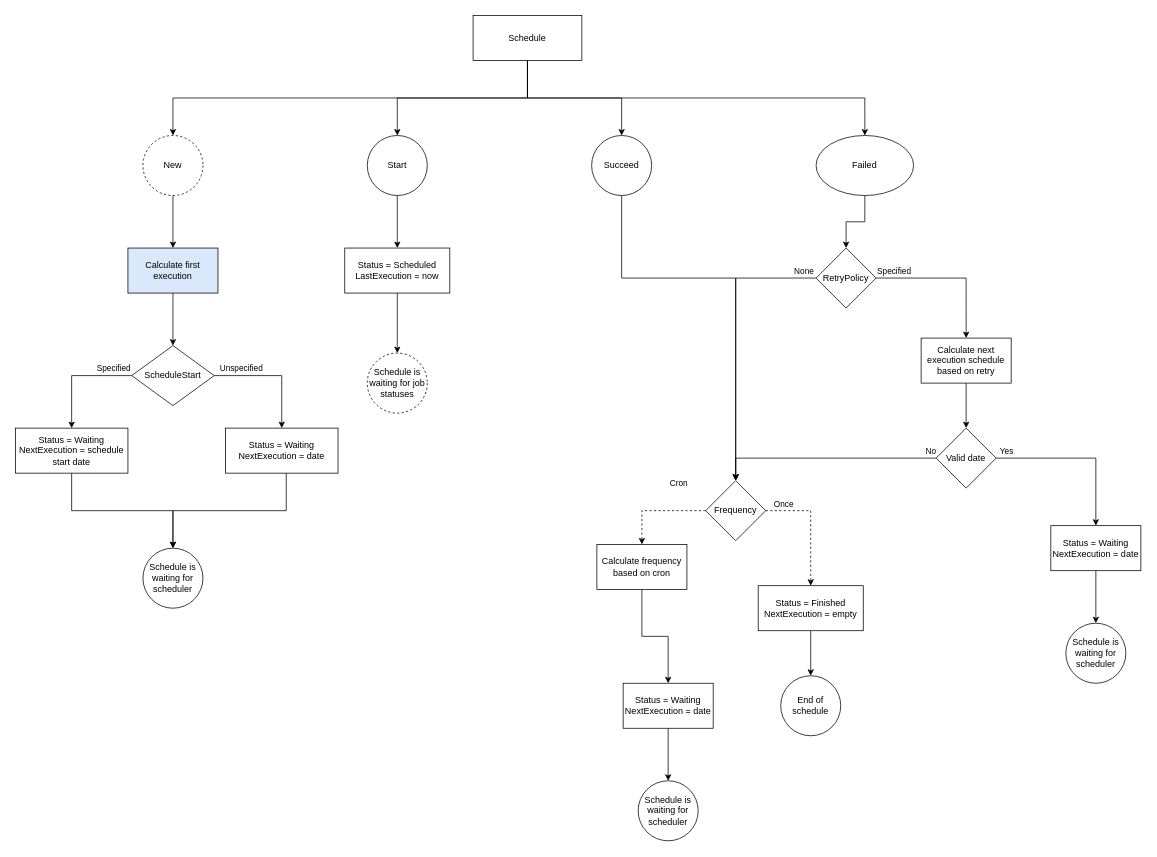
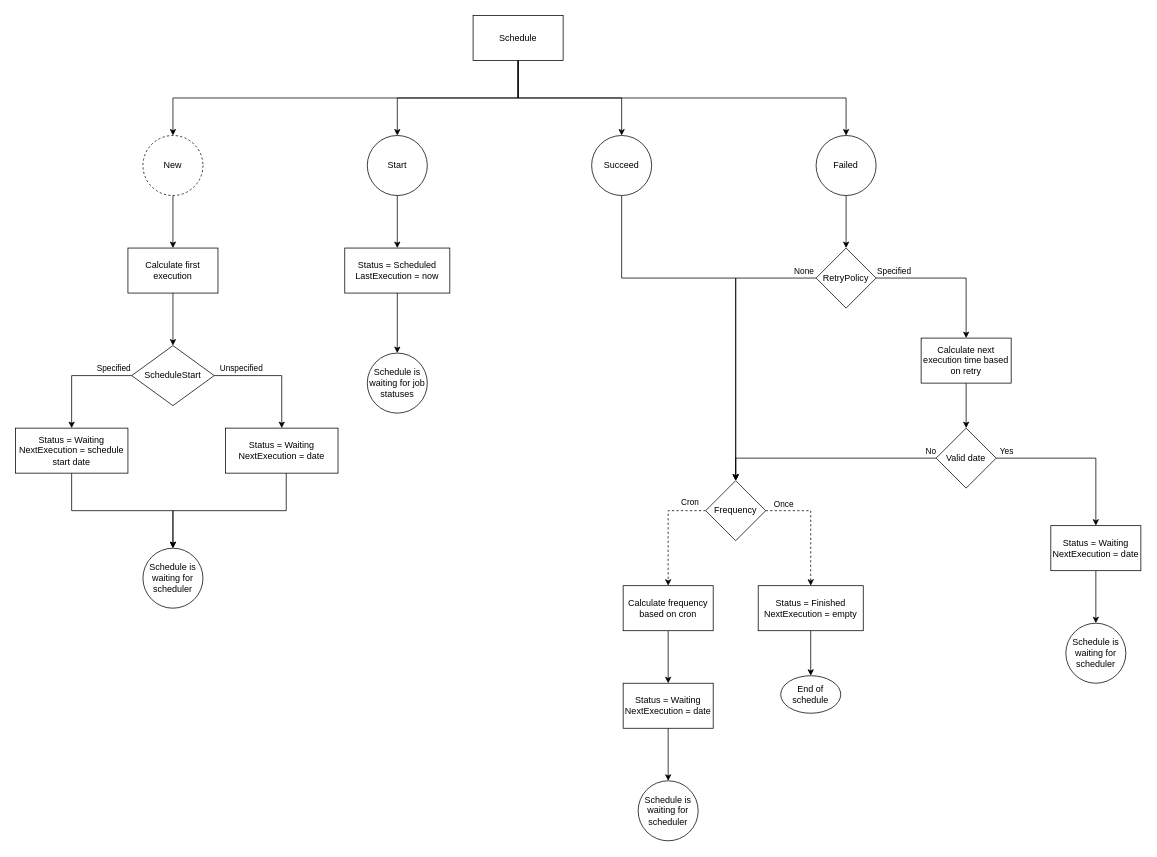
node "Schedule": size 109x45 -> 90x45
node "Failed": size 98x60 -> 60x60
node "Calculate first execution": fillcolor #dae8fc -> #ffffff
node "Calculate next execution schedule based on retry": label "Calculate next execution schedule based on retry" -> "Calculate next execution time based on retry"
node "Schedule is waiting for job statuses": style dashed -> solid
node "Calculate frequency based on cron": moved (642, 567) -> (668, 608)
node "End of schedule": size 60x60 -> 60x38
